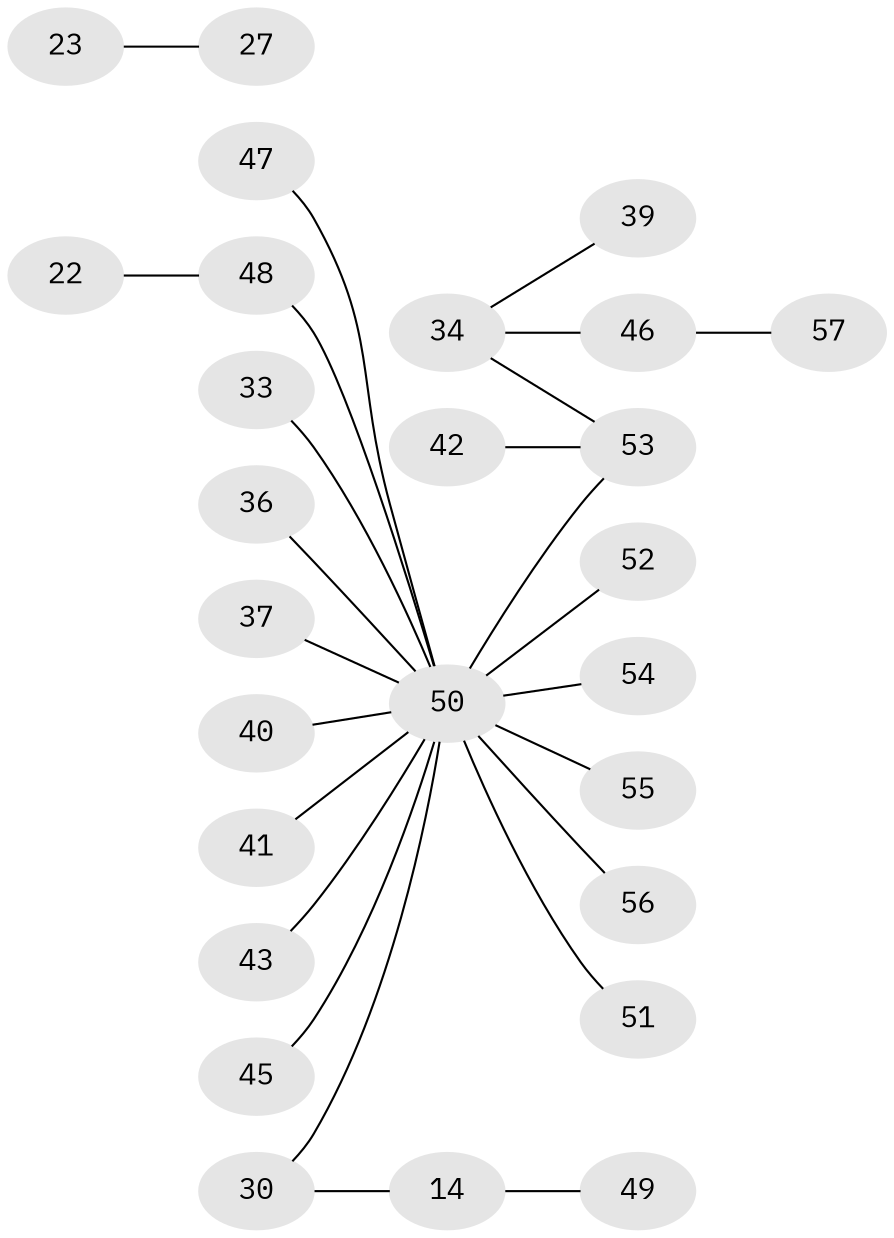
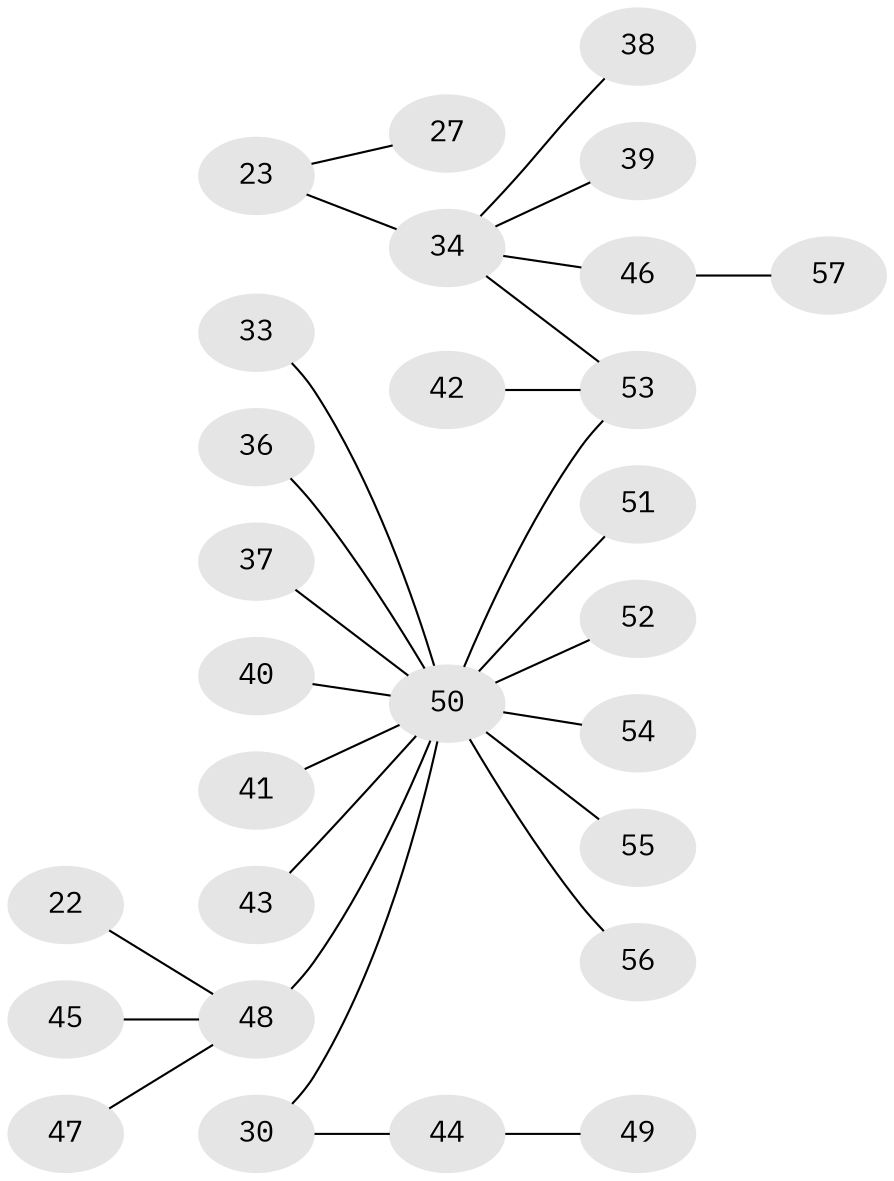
node "38": added
edge "23" -- "34": added
edge "47" -- "50": now "47" -- "48"
edge "50" -- "45": now "48" -- "45"
node "14": label "14" -> "44"
